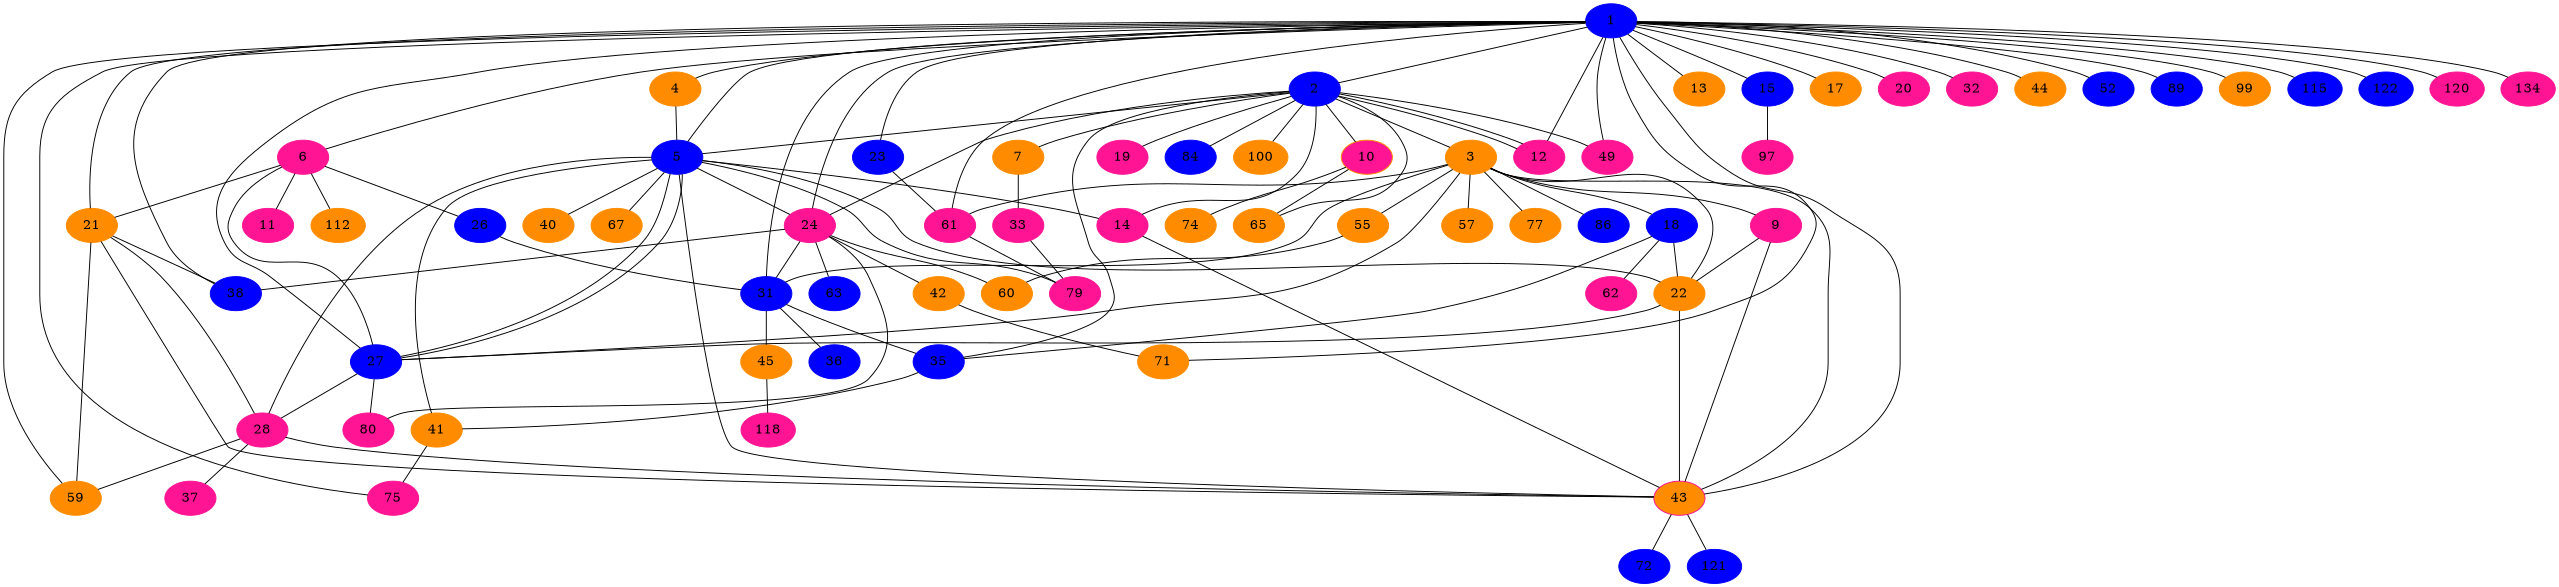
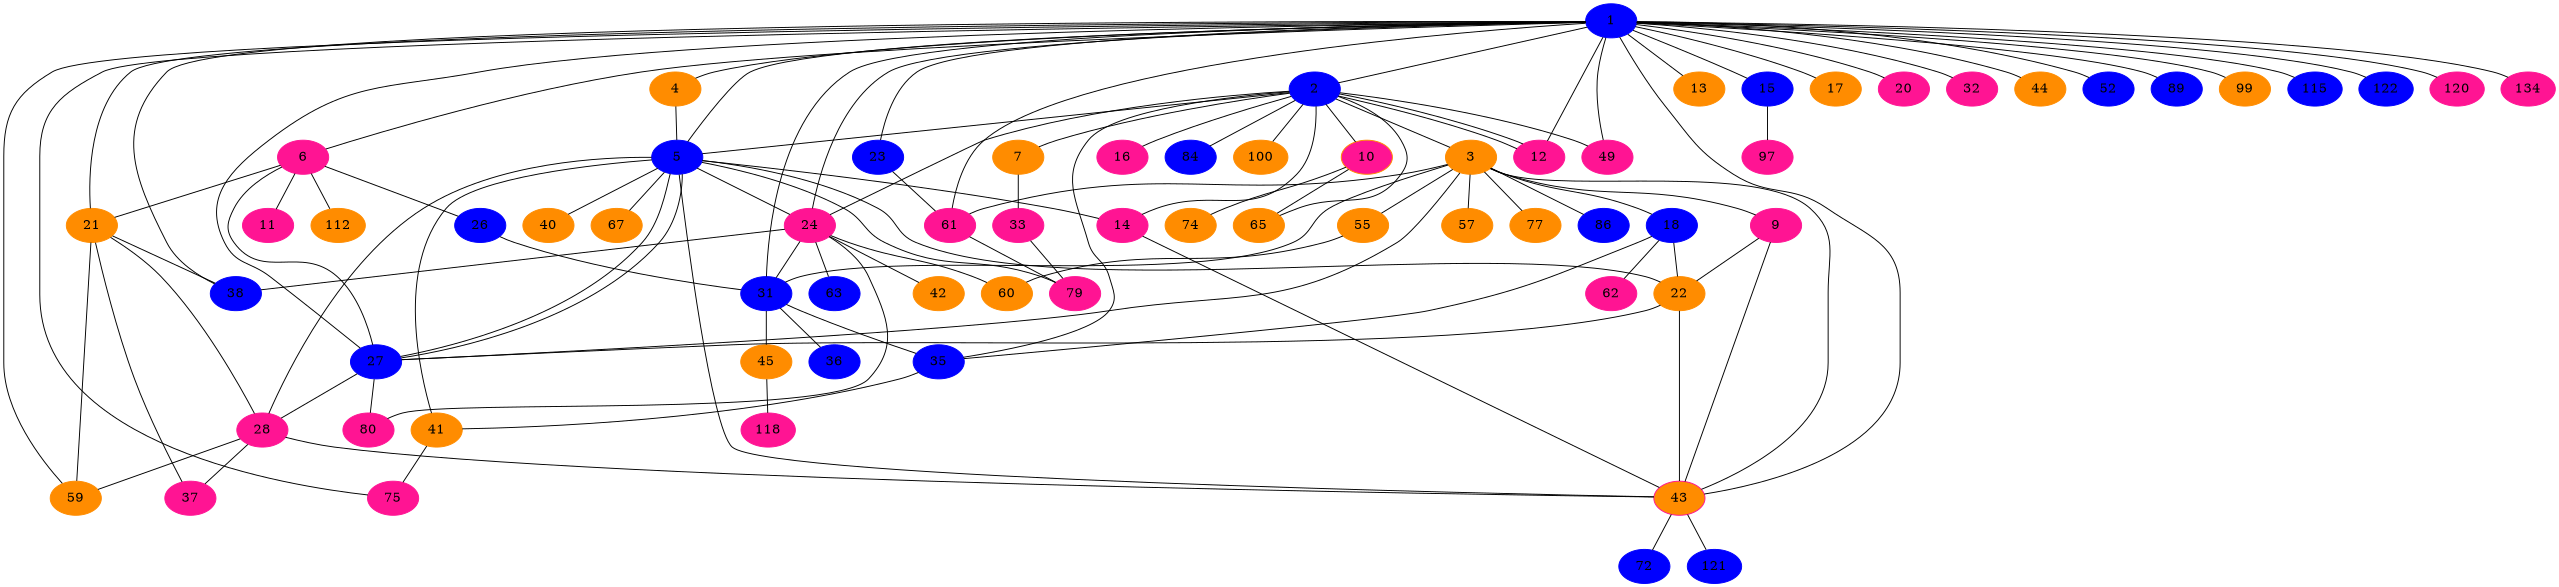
node "19": label "19" -> "16"
edge "3" -- "22": removed
node "71": removed
edge "21" -- "43": now "21" -- "37"
